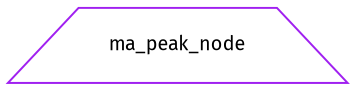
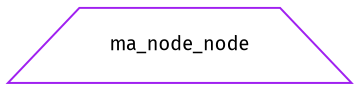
node "ma_peak_node": label "ma_peak_node" -> "ma_node_node"
